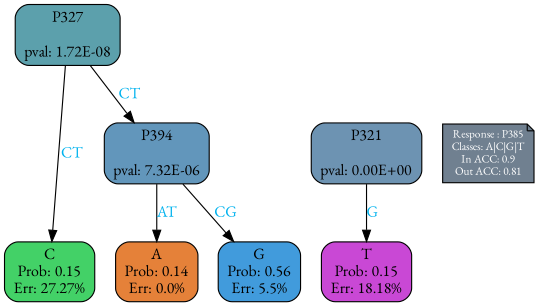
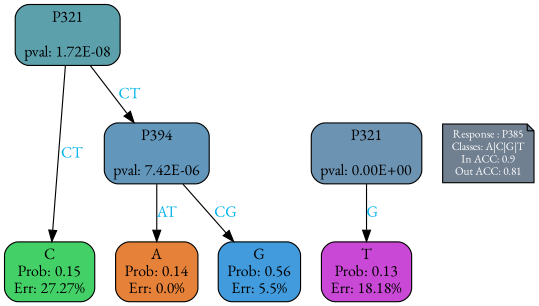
node "P327 pval: 1.72E-08": label "P327 pval: 1.72E-08" -> "P321 pval: 1.72E-08"
node "P394 pval: 7.32E-06": label "P394 pval: 7.32E-06" -> "P394 pval: 7.42E-06"
node "T Prob: 0.15 Err: 18.18%": label "T Prob: 0.15 Err: 18.18%" -> "T Prob: 0.13 Err: 18.18%"
